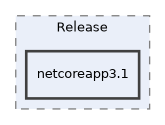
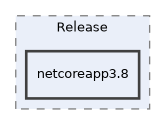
node "netcoreapp3.1": label "netcoreapp3.1" -> "netcoreapp3.8"
